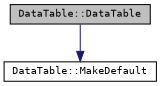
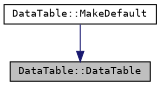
edge "DataTable::DataTable" -> "DataTable::MakeDefault": reversed
